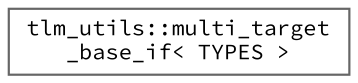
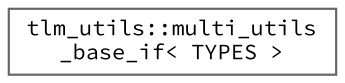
node "tlm_utils::multi_target _base_if< TYPES >": label "tlm_utils::multi_target _base_if< TYPES >" -> "tlm_utils::multi_utils _base_if< TYPES >"
